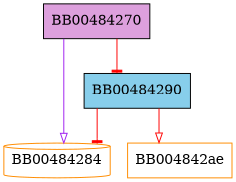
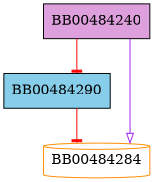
node "BB00484270": label "BB00484270" -> "BB00484240"
node "BB004842ae": removed
